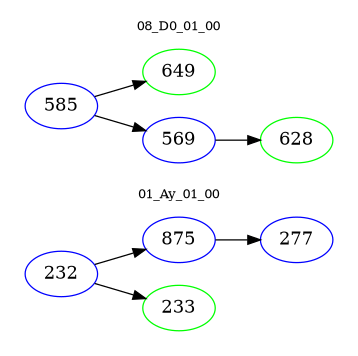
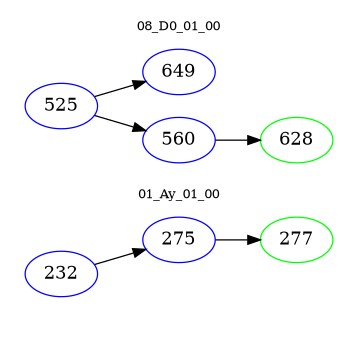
node "649": color green -> blue
node "585": label "585" -> "525"
node "569": label "569" -> "560"
node "875": label "875" -> "275"
node "277": color blue -> green
node "233": removed
